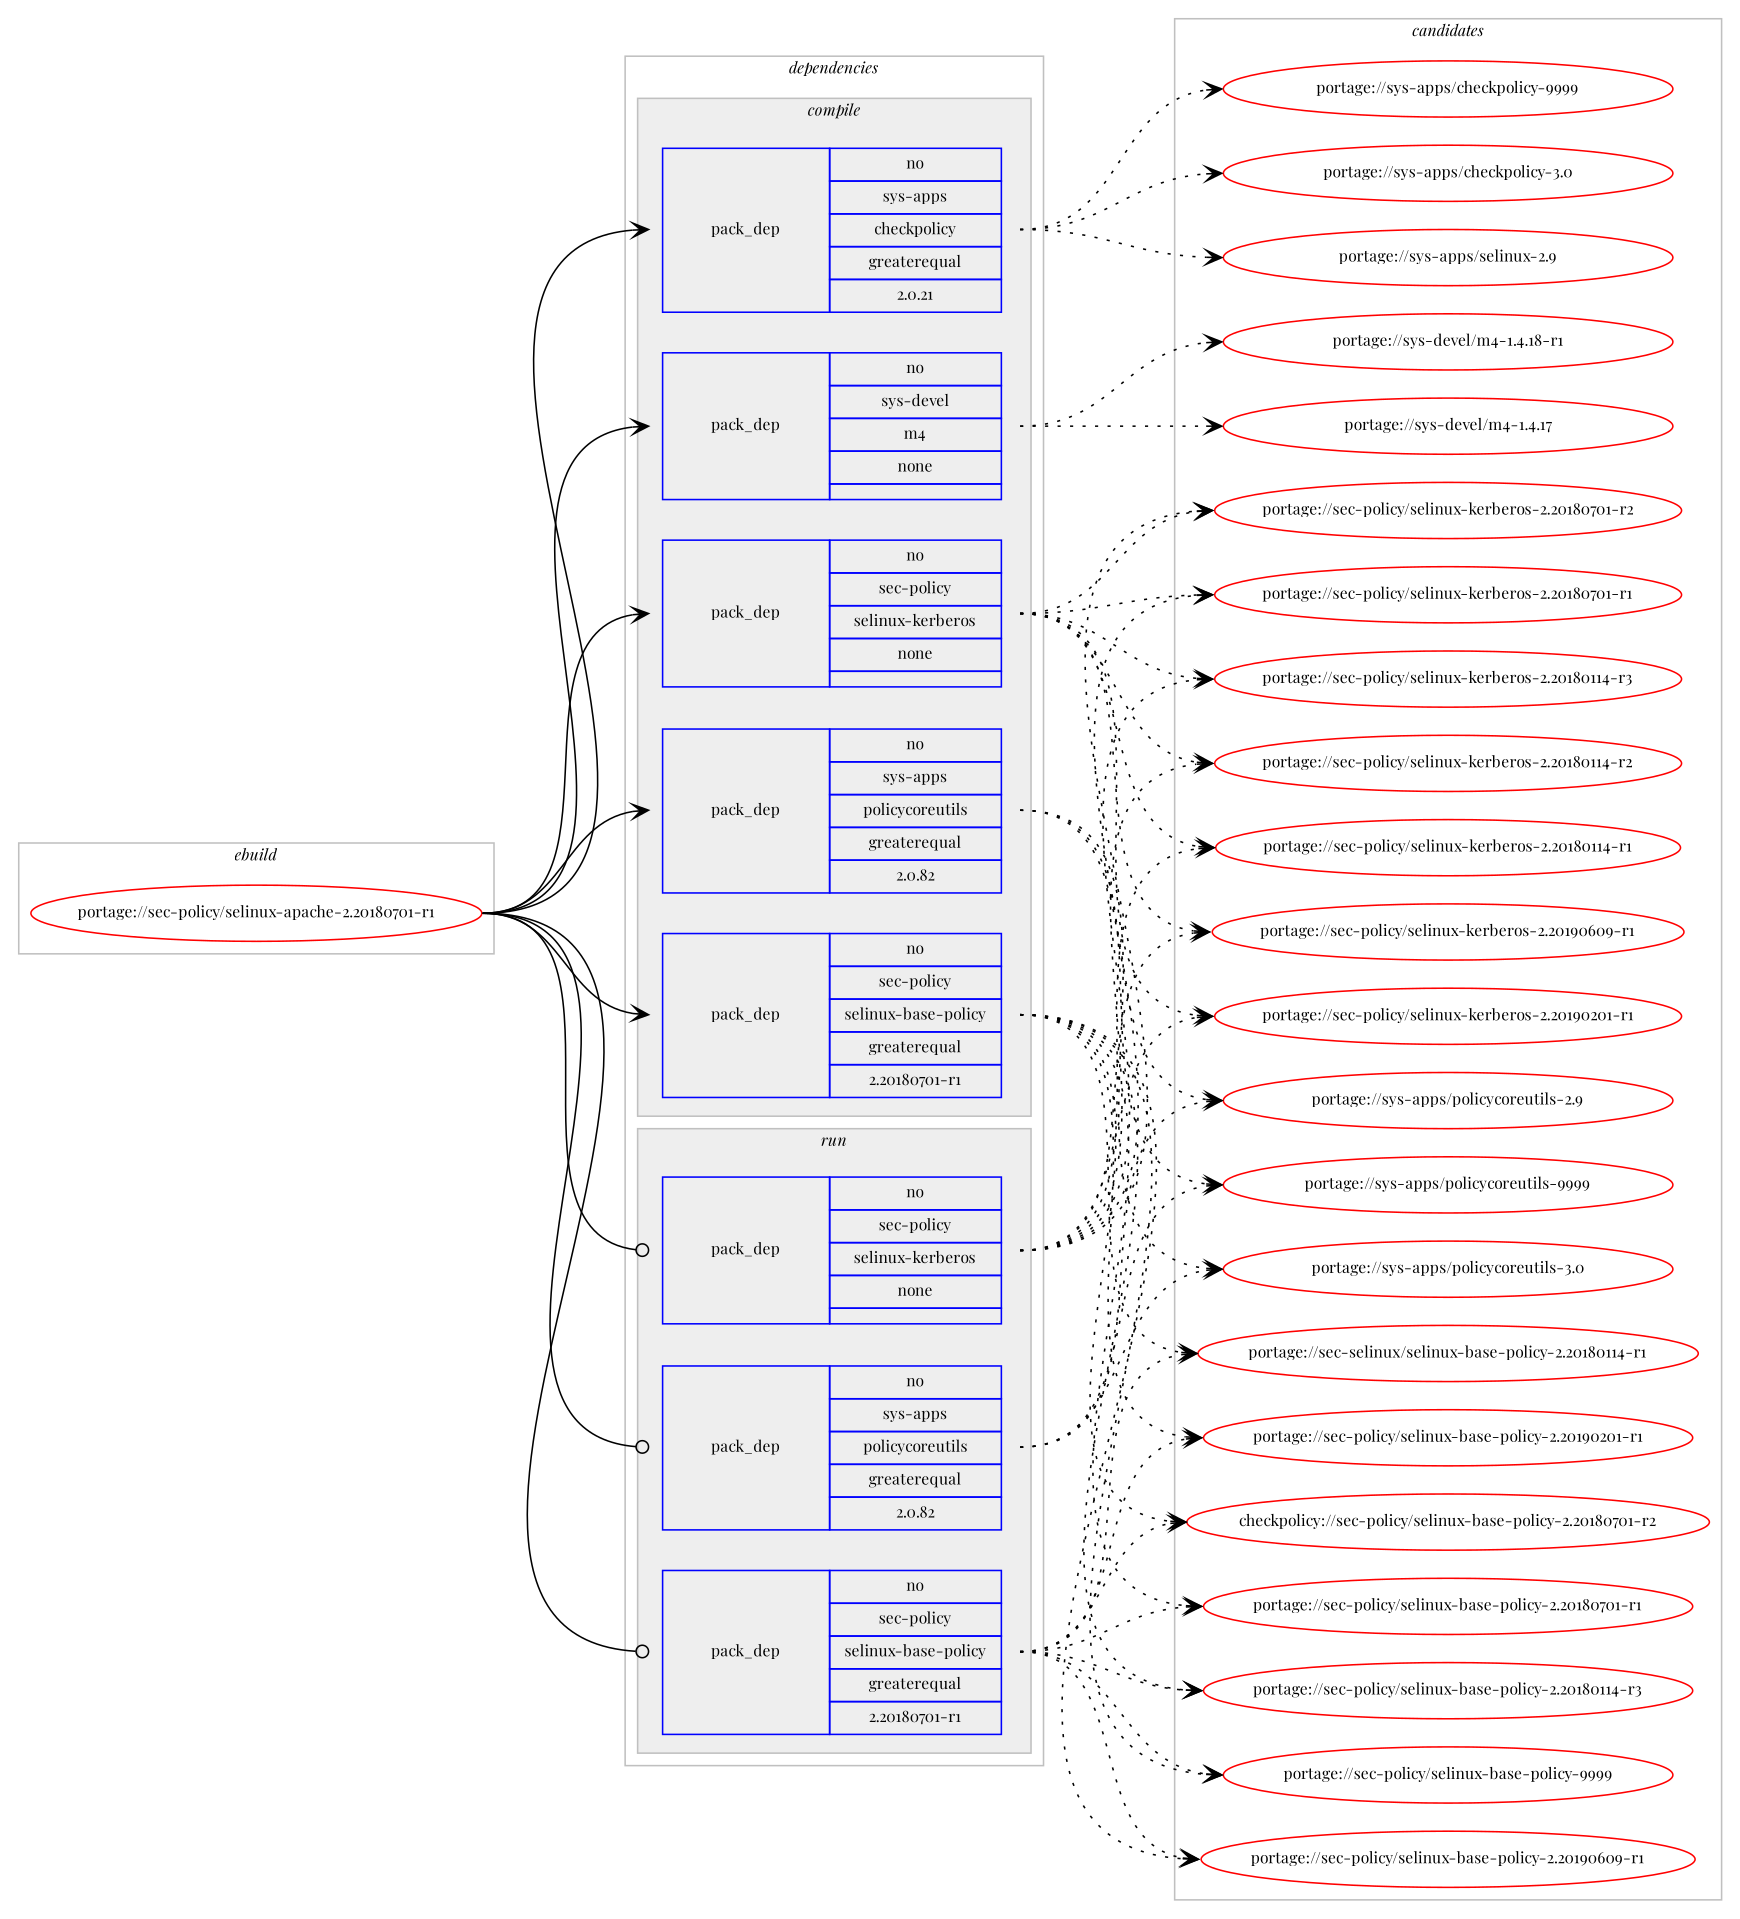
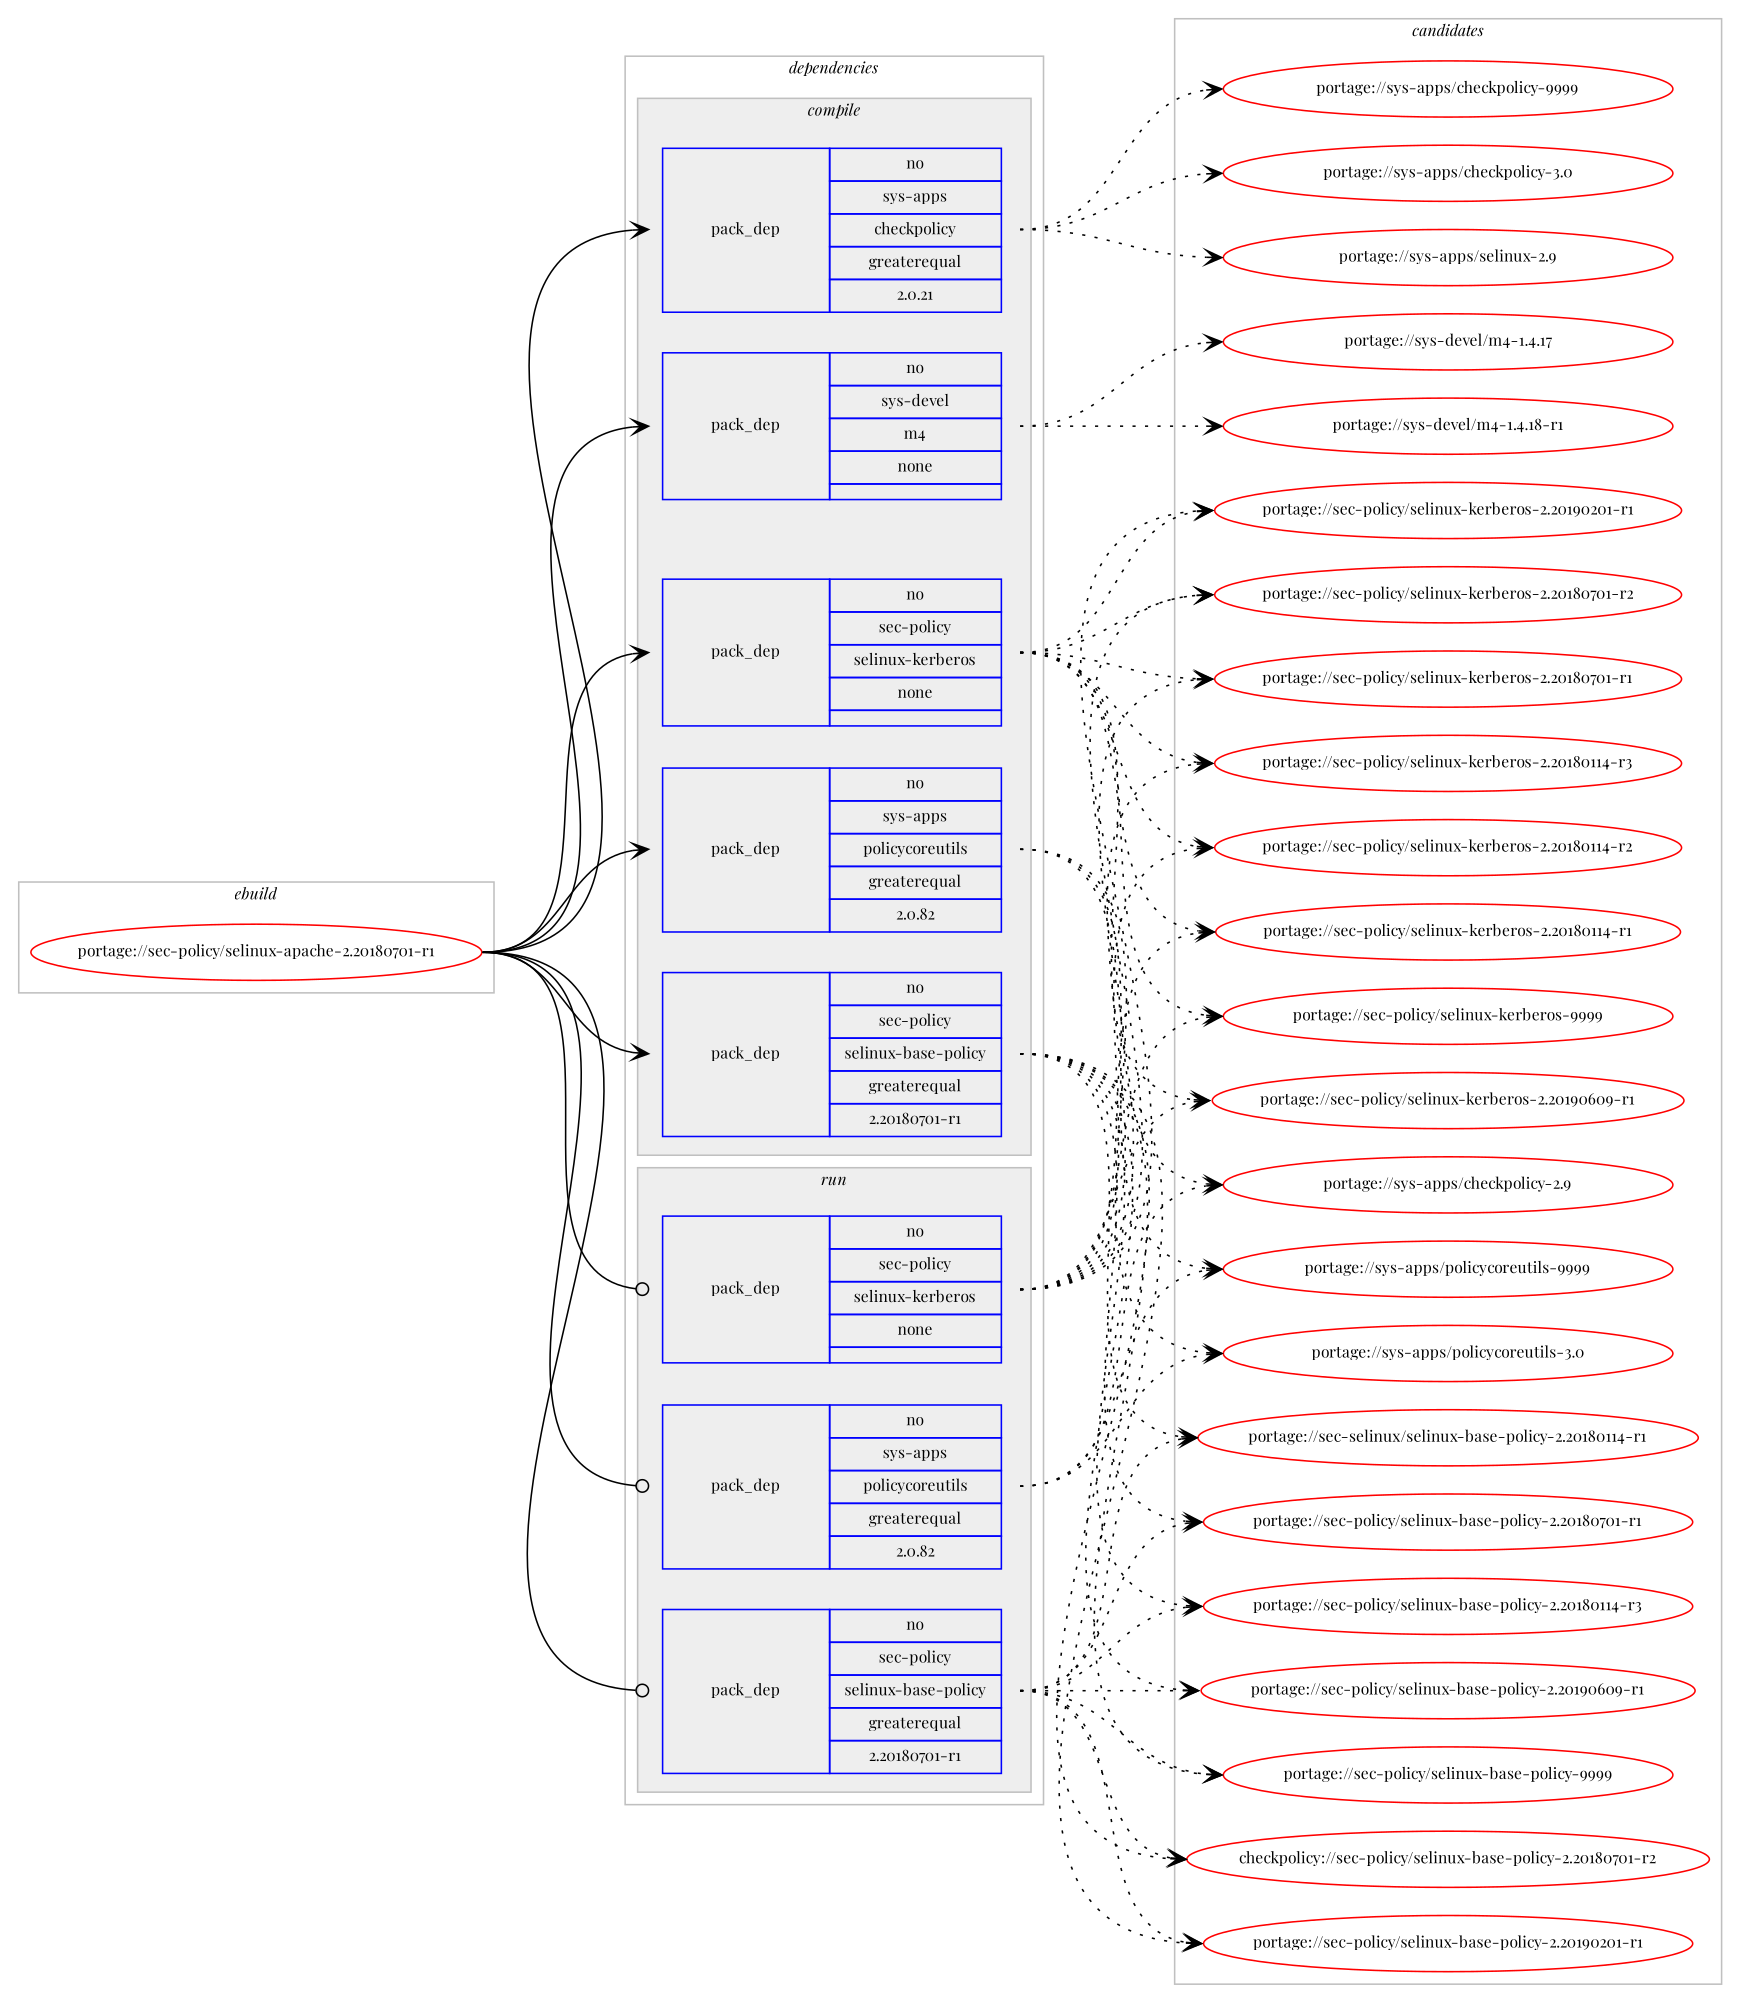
node "portage://sec-policy/selinux-kerberos-9999": added
node "portage://sys-apps/policycoreutils-2.9": label "portage://sys-apps/policycoreutils-2.9" -> "portage://sys-apps/checkpolicy-2.9"
